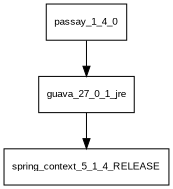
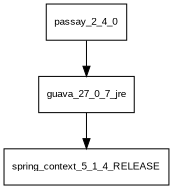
node "passay_1_4_0": label "passay_1_4_0" -> "passay_2_4_0"
node "guava_27_0_1_jre": label "guava_27_0_1_jre" -> "guava_27_0_7_jre"
